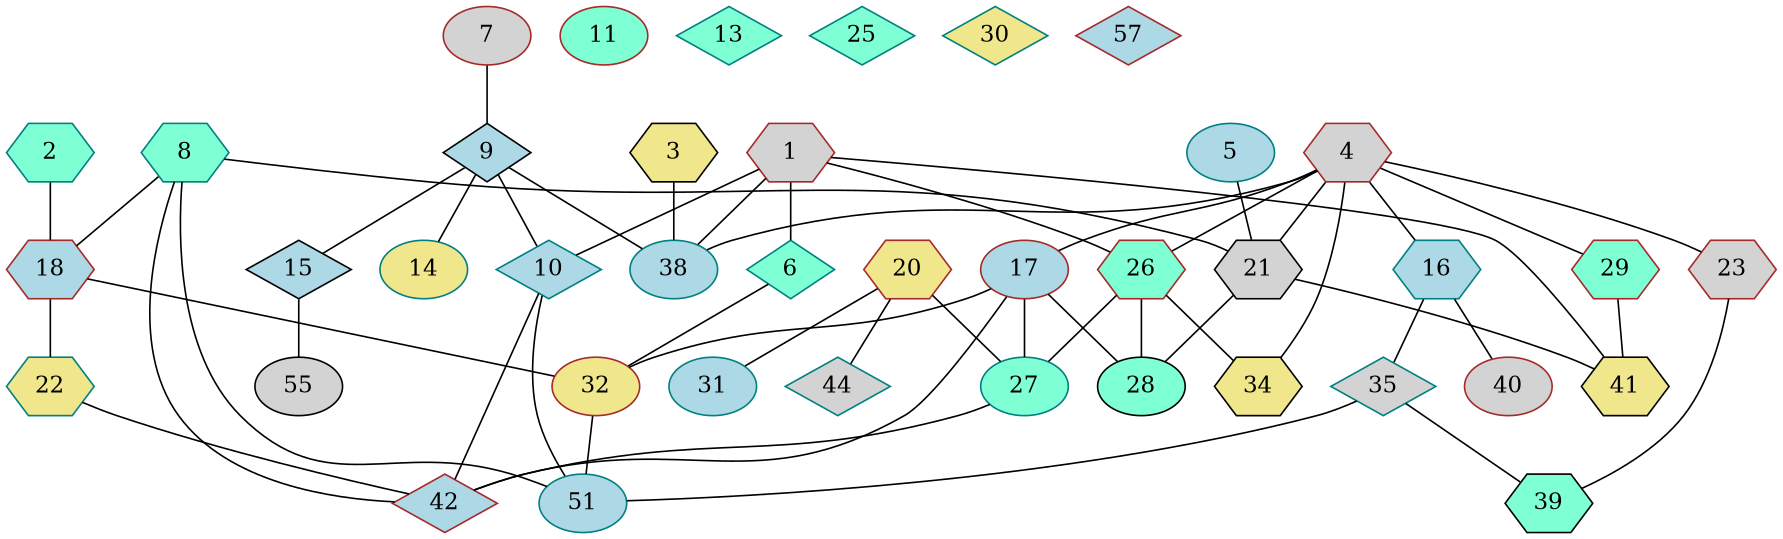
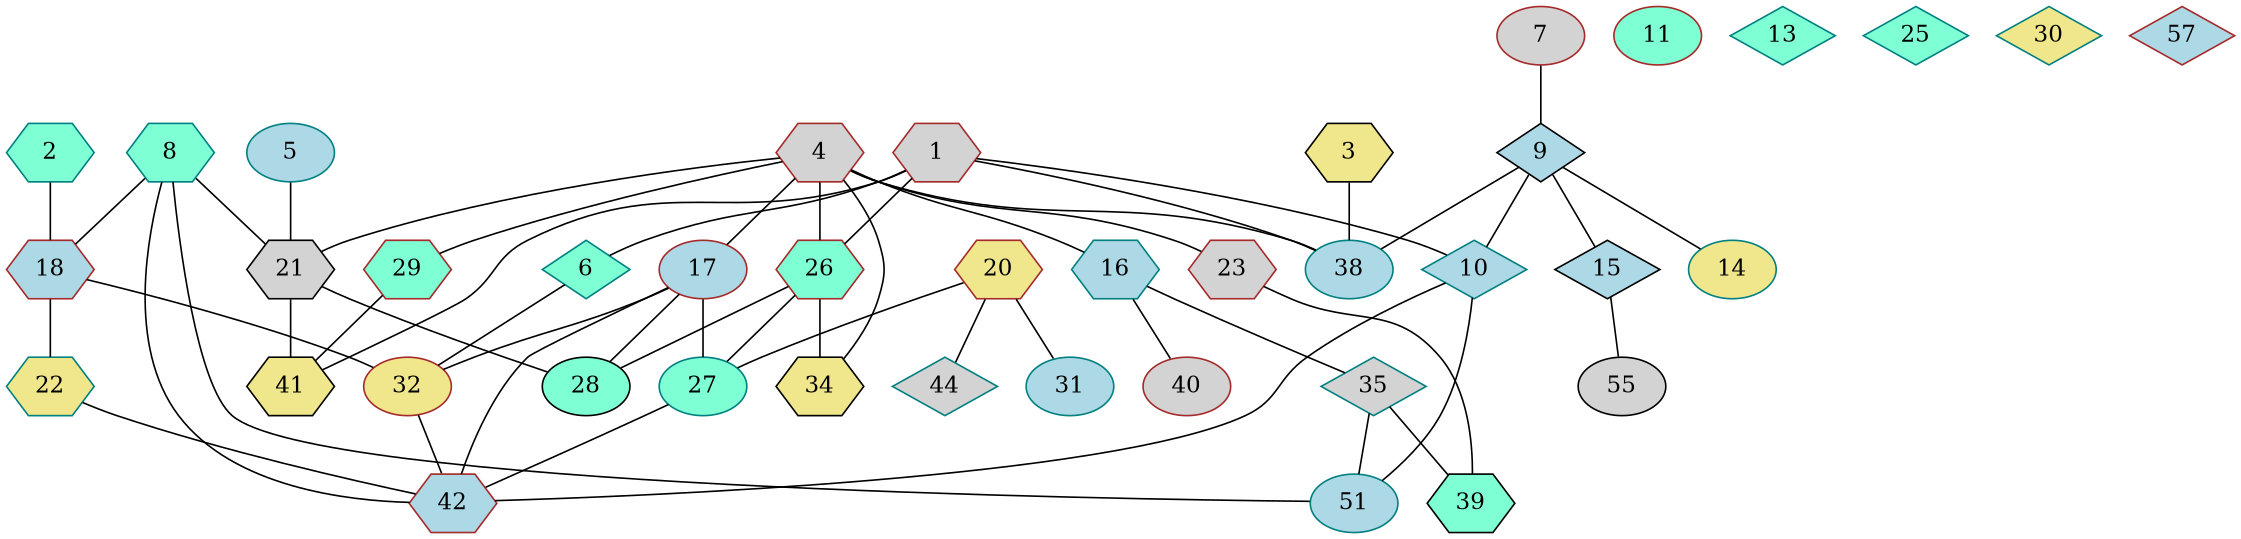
edge "32" -- "51": now "32" -- "42"
node "42": shape diamond -> hexagon
